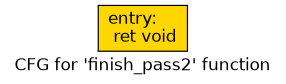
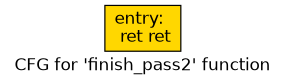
node "entry:": text "ret void" -> "ret ret"
